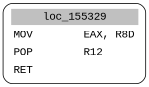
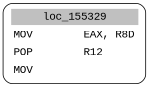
node "loc_155329": text "RET" -> "MOV"
